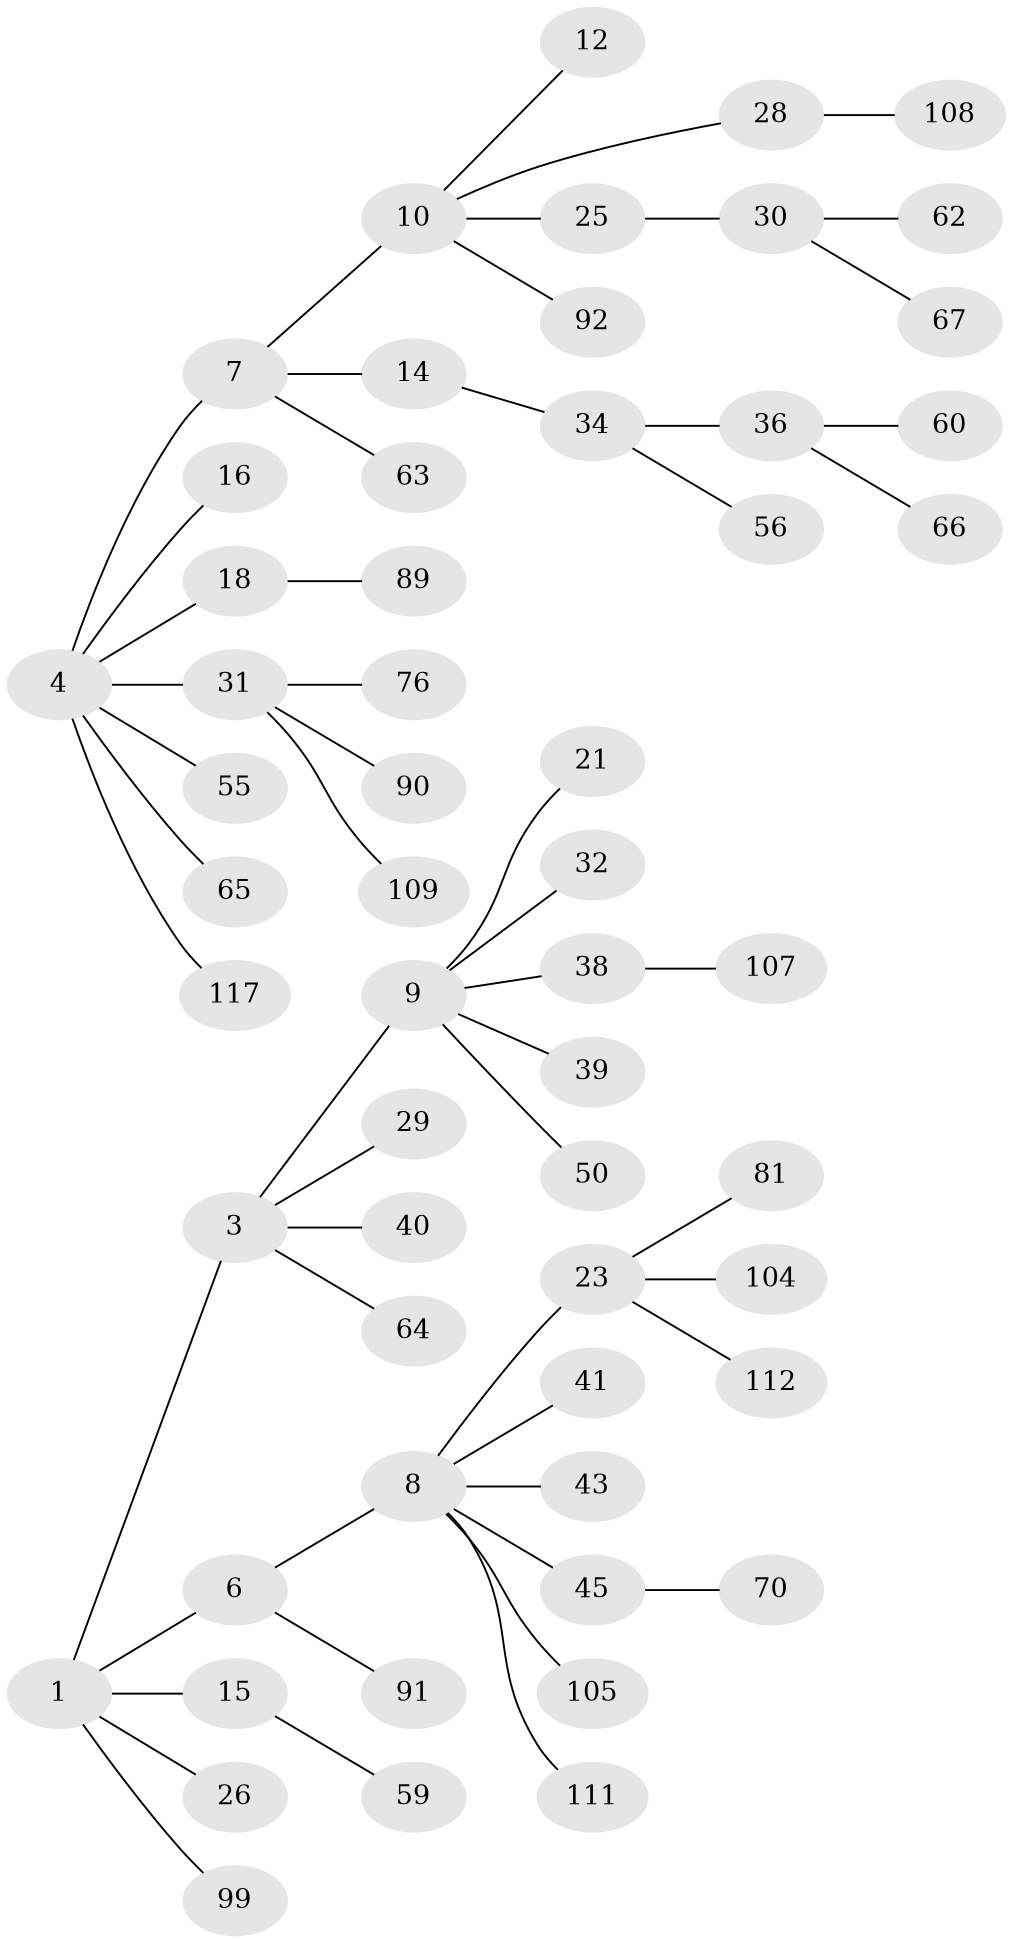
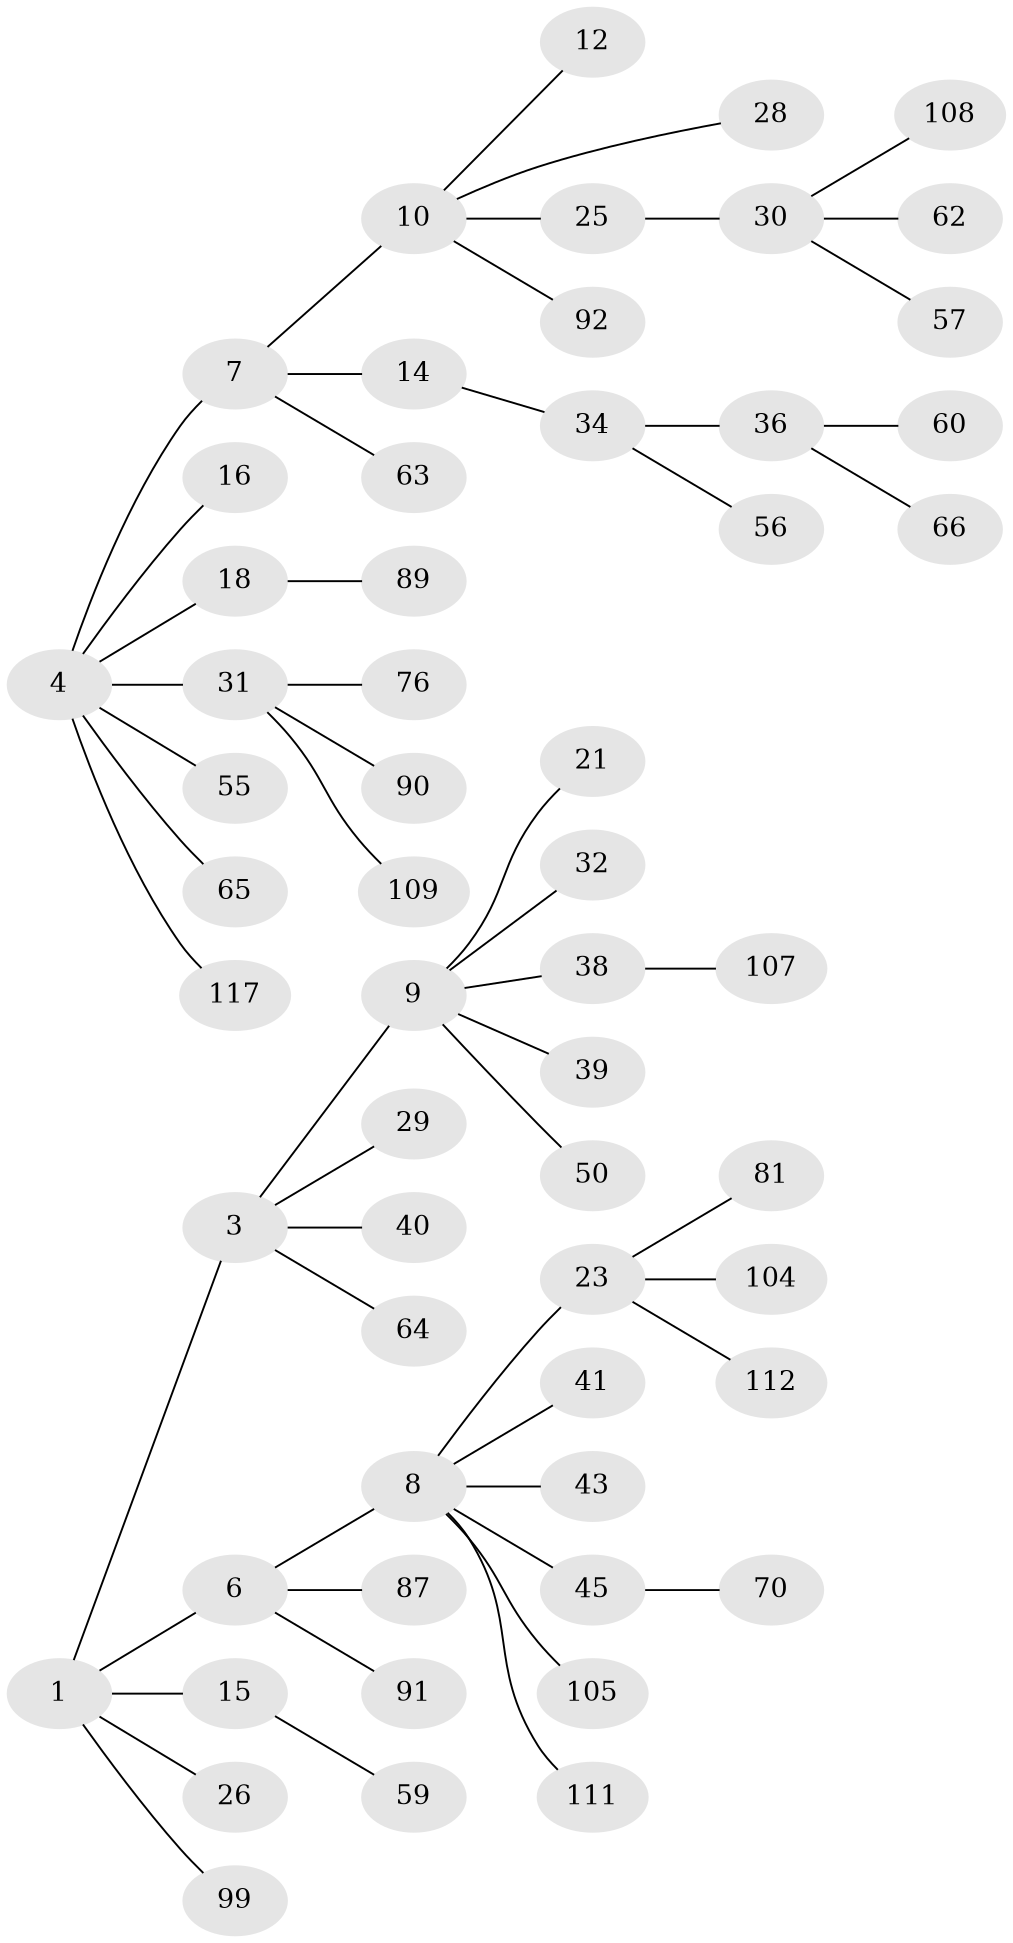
edge "28" -- "108": now "30" -- "108"
node "67": label "67" -> "57"
node "87": added
